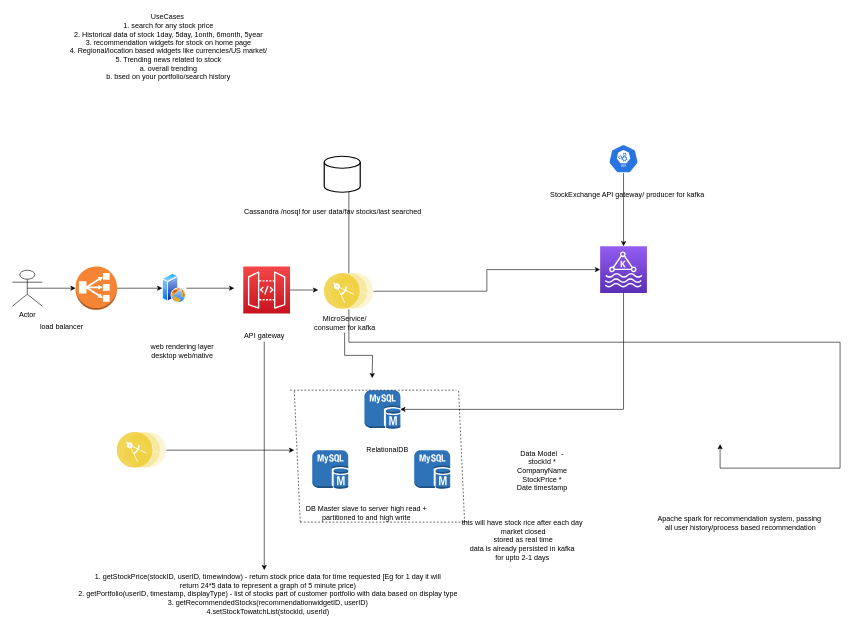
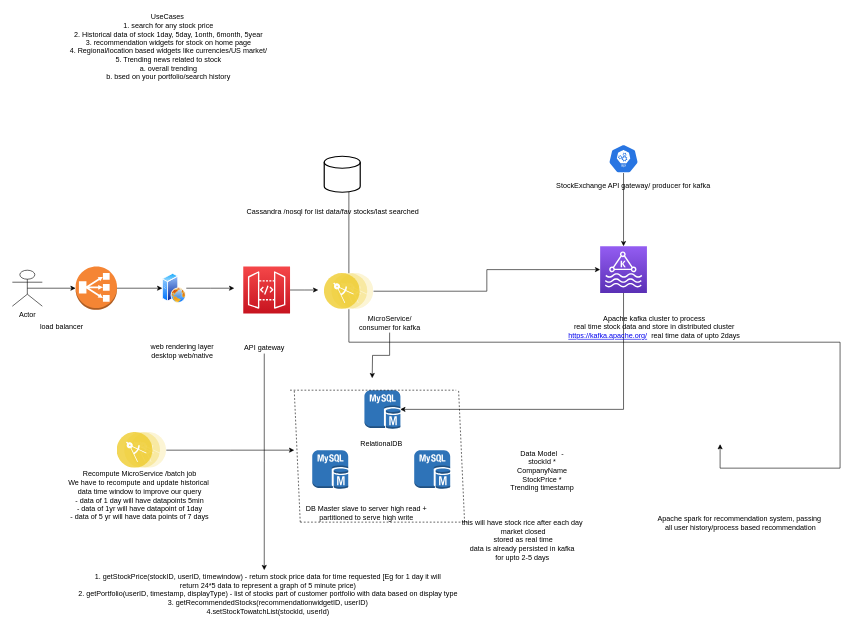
node "StockExchange API gateway/ producer for kafka": moved (627, 195) -> (633, 186)
node "Cassandra /nosql for user data/fav stocks/last searched": label "Cassandra /nosql for user data/fav stocks/last searched" -> "Cassandra /nosql for list data/fav stocks/last searched"
node "MicroService/ consumer for kafka": moved (345, 324) -> (390, 324)
node "Apache kafka cluster to process real time stock data and store in distributed cluster https://kafka.apache.org/ real time data of upto 2days": added
node "API gateway": moved (264, 336) -> (264, 348)
node "RelationalDB": moved (387, 450) -> (381, 444)
node "Data Model - stockId * CompanyName StockPrice * Date timestamp": label "Data Model - stockId * CompanyName StockPrice * Date timestamp" -> "Data Model - stockId * CompanyName StockPrice * Trending timestamp"
node "Recompute MicroService /batch job We have to recompute and update historical data time window to improve our query - data of 1 day will have datapoints 5min - data of 1yr will have datapoint of 1day - data of 5 yr will have data points of 7 days": added
node "DB Master slave to server high read + partitioned to and high write": label "DB Master slave to server high read + partitioned to and high write" -> "DB Master slave to server high read + partitioned to serve high write"
node "this will have stock rice after each day market closed stored as real time data is already persisted in kafka for upto 2-1 days": label "this will have stock rice after each day market closed stored as real time data is already persisted in kafka for upto 2-1 days" -> "this will have stock rice after each day market closed stored as real time data is already persisted in kafka for upto 2-5 days"
